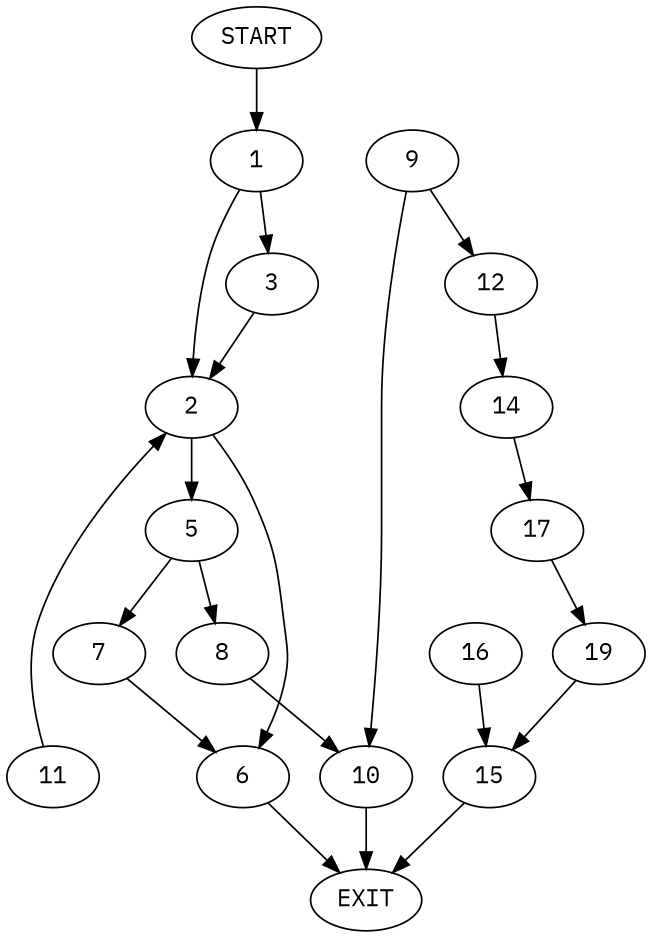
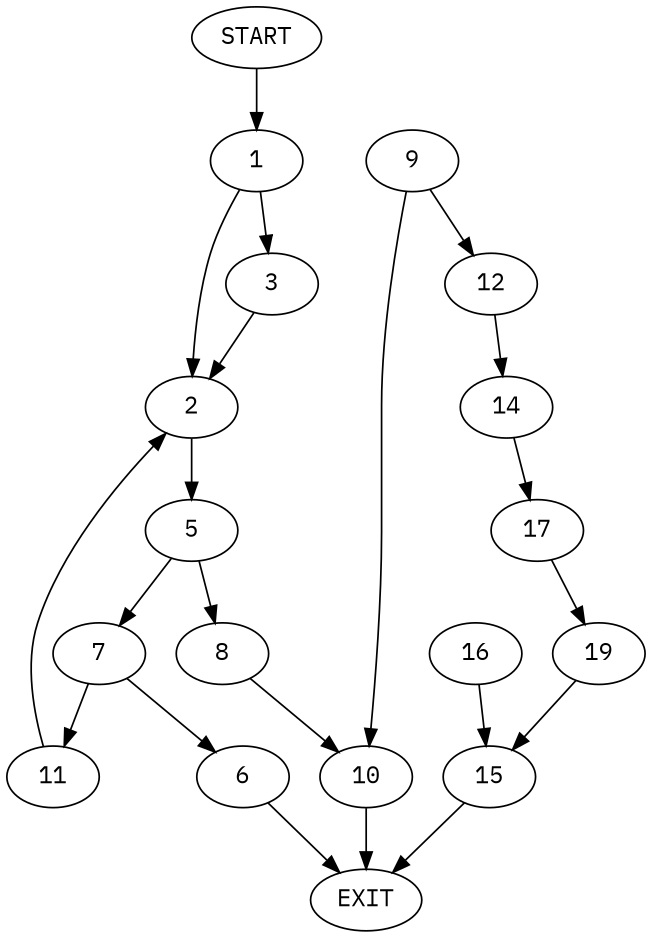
edge "2" -> "6": removed
edge "7" -> "11": added
